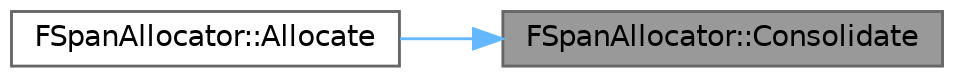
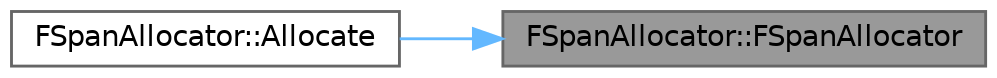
node "FSpanAllocator::Consolidate": label "FSpanAllocator::Consolidate" -> "FSpanAllocator::FSpanAllocator"
